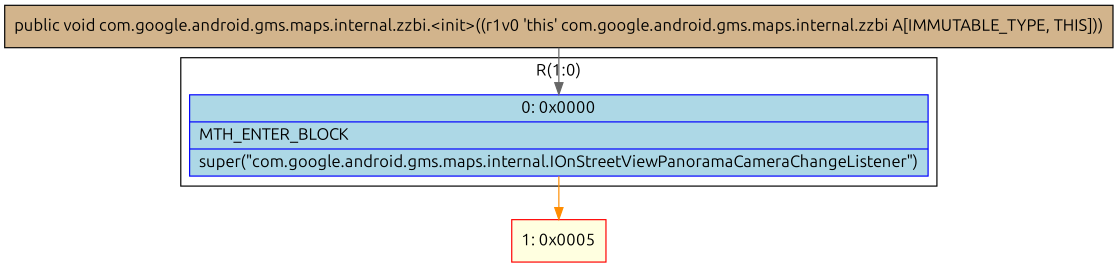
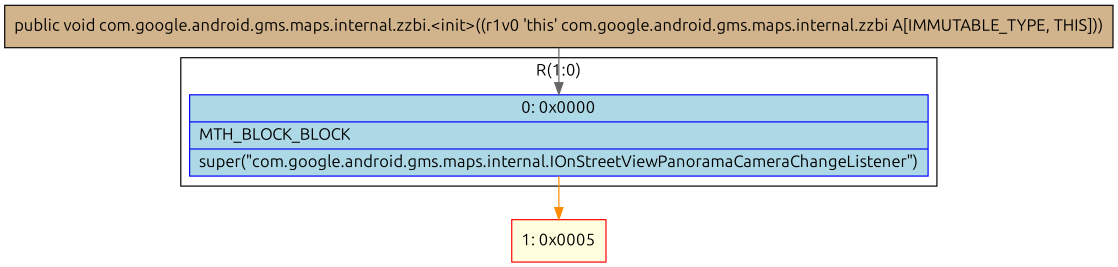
node "0: 0x0000": text "MTH_ENTER_BLOCK" -> "MTH_BLOCK_BLOCK"
